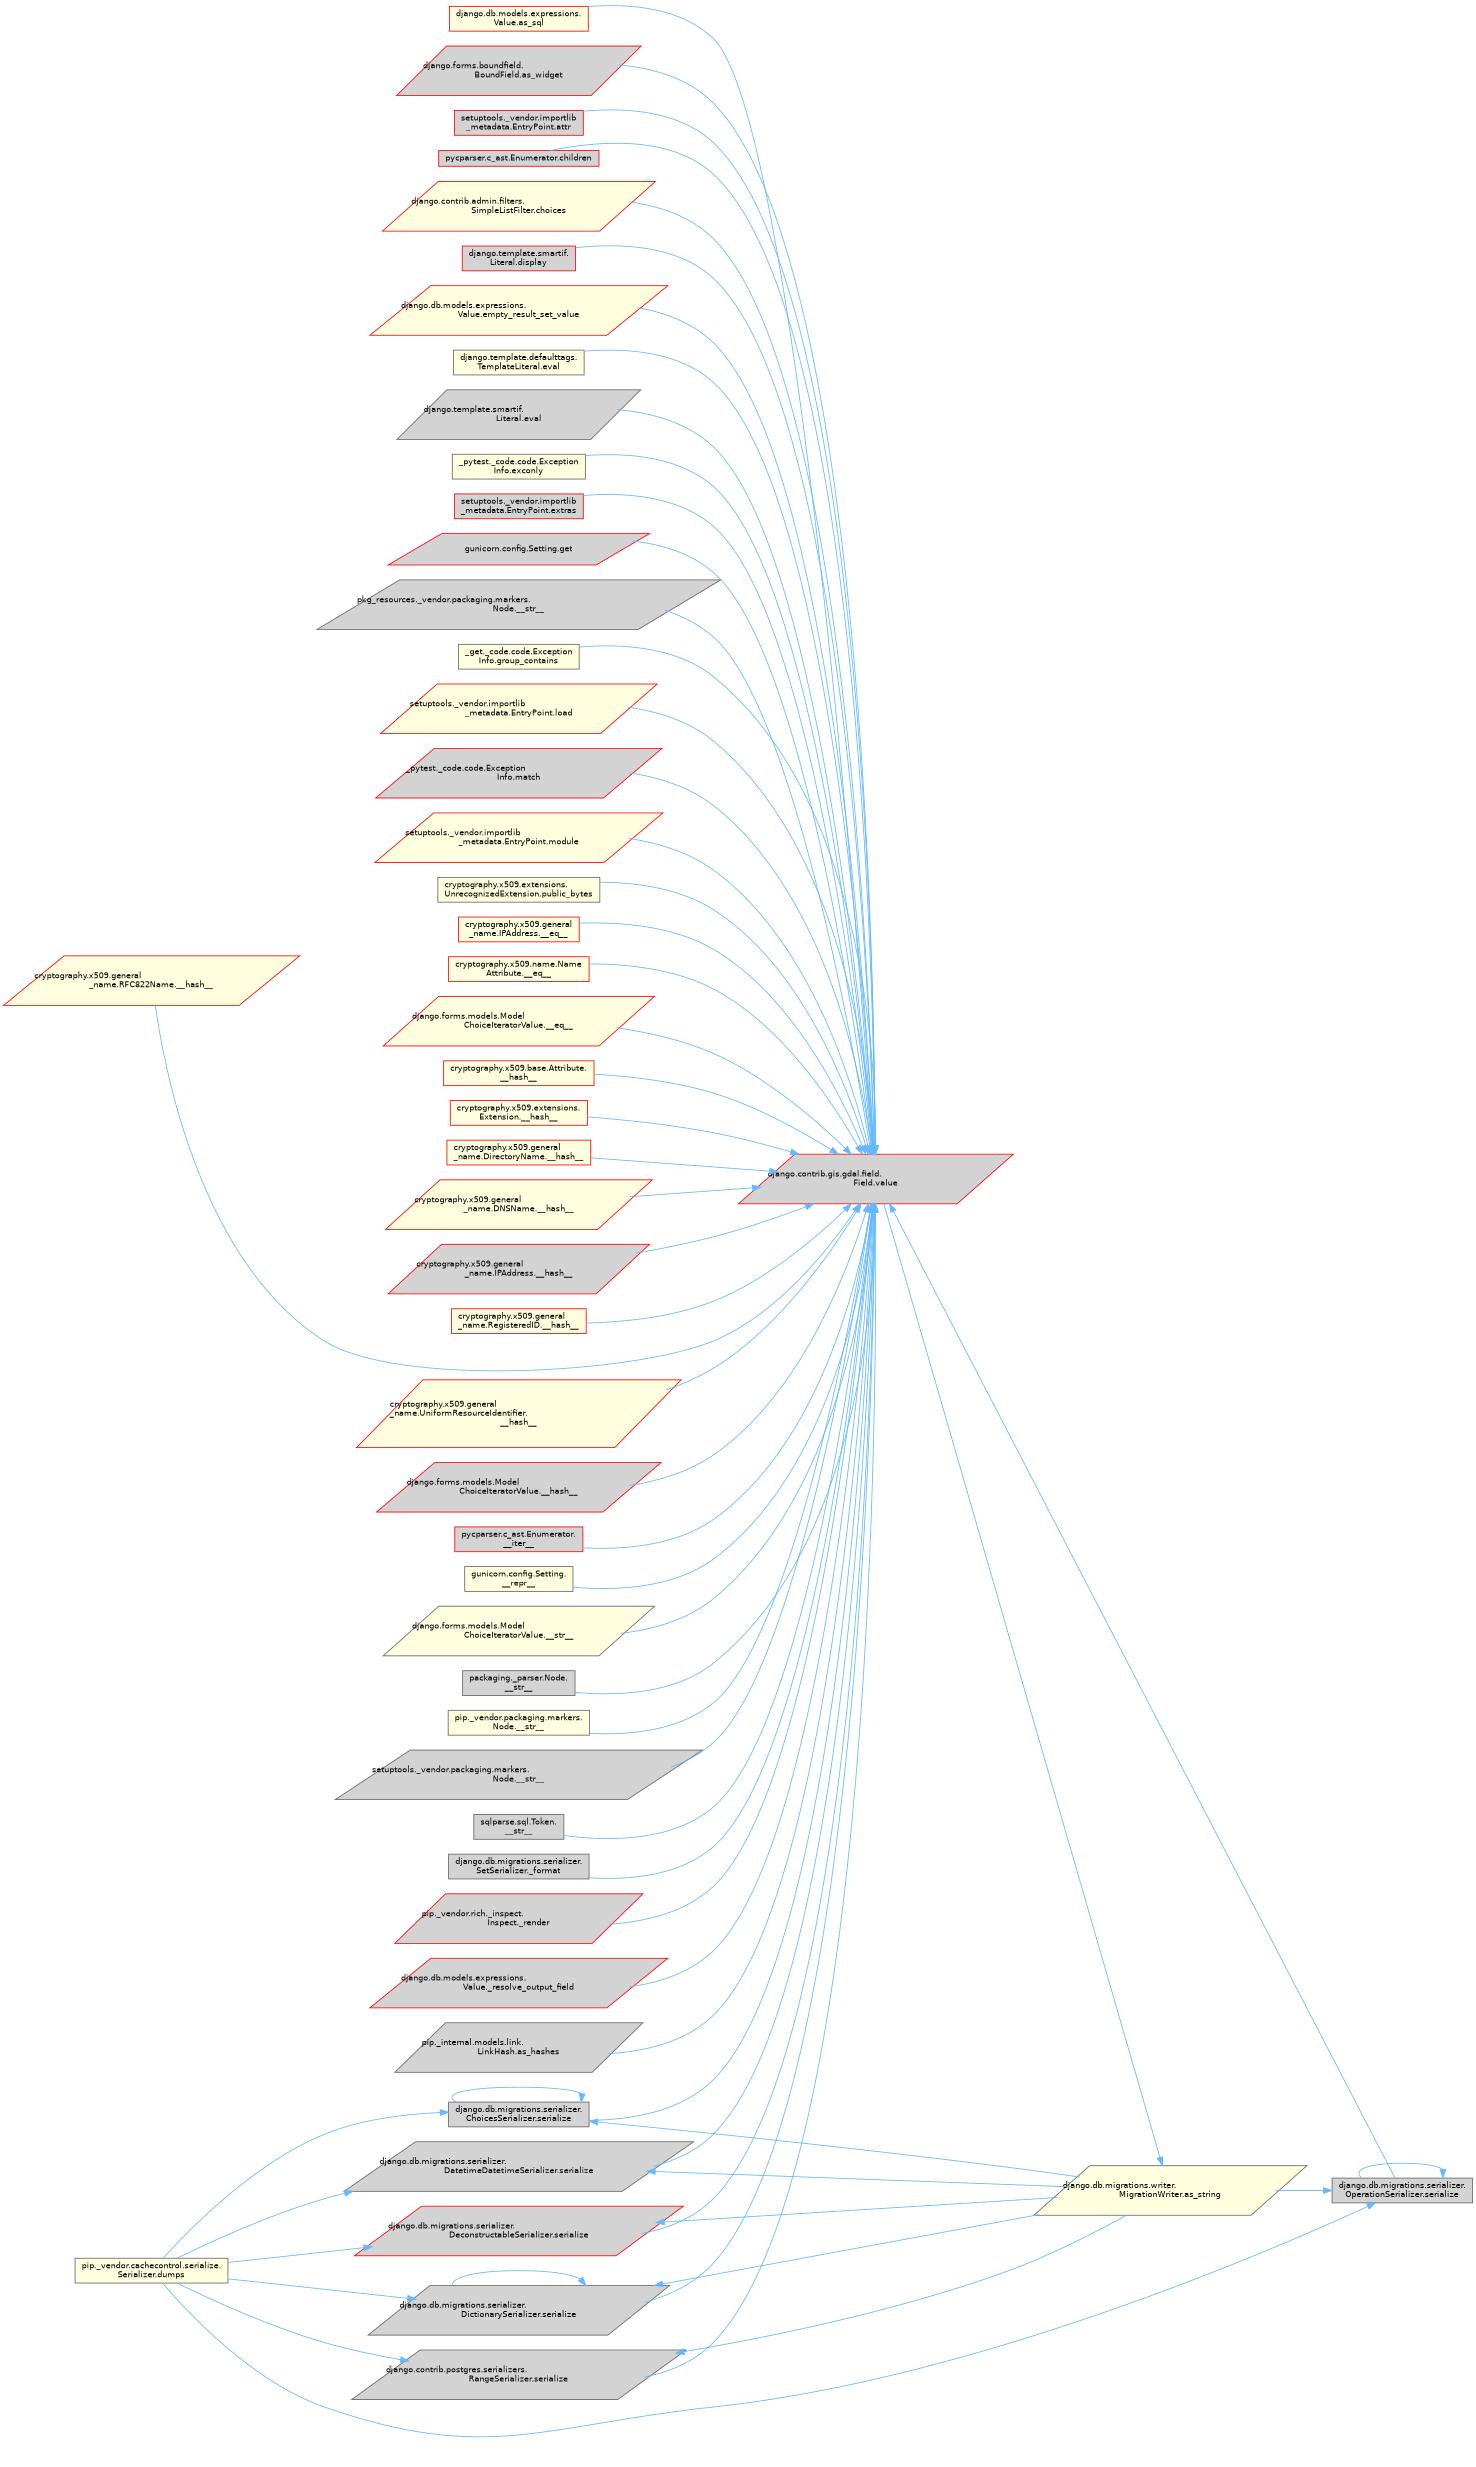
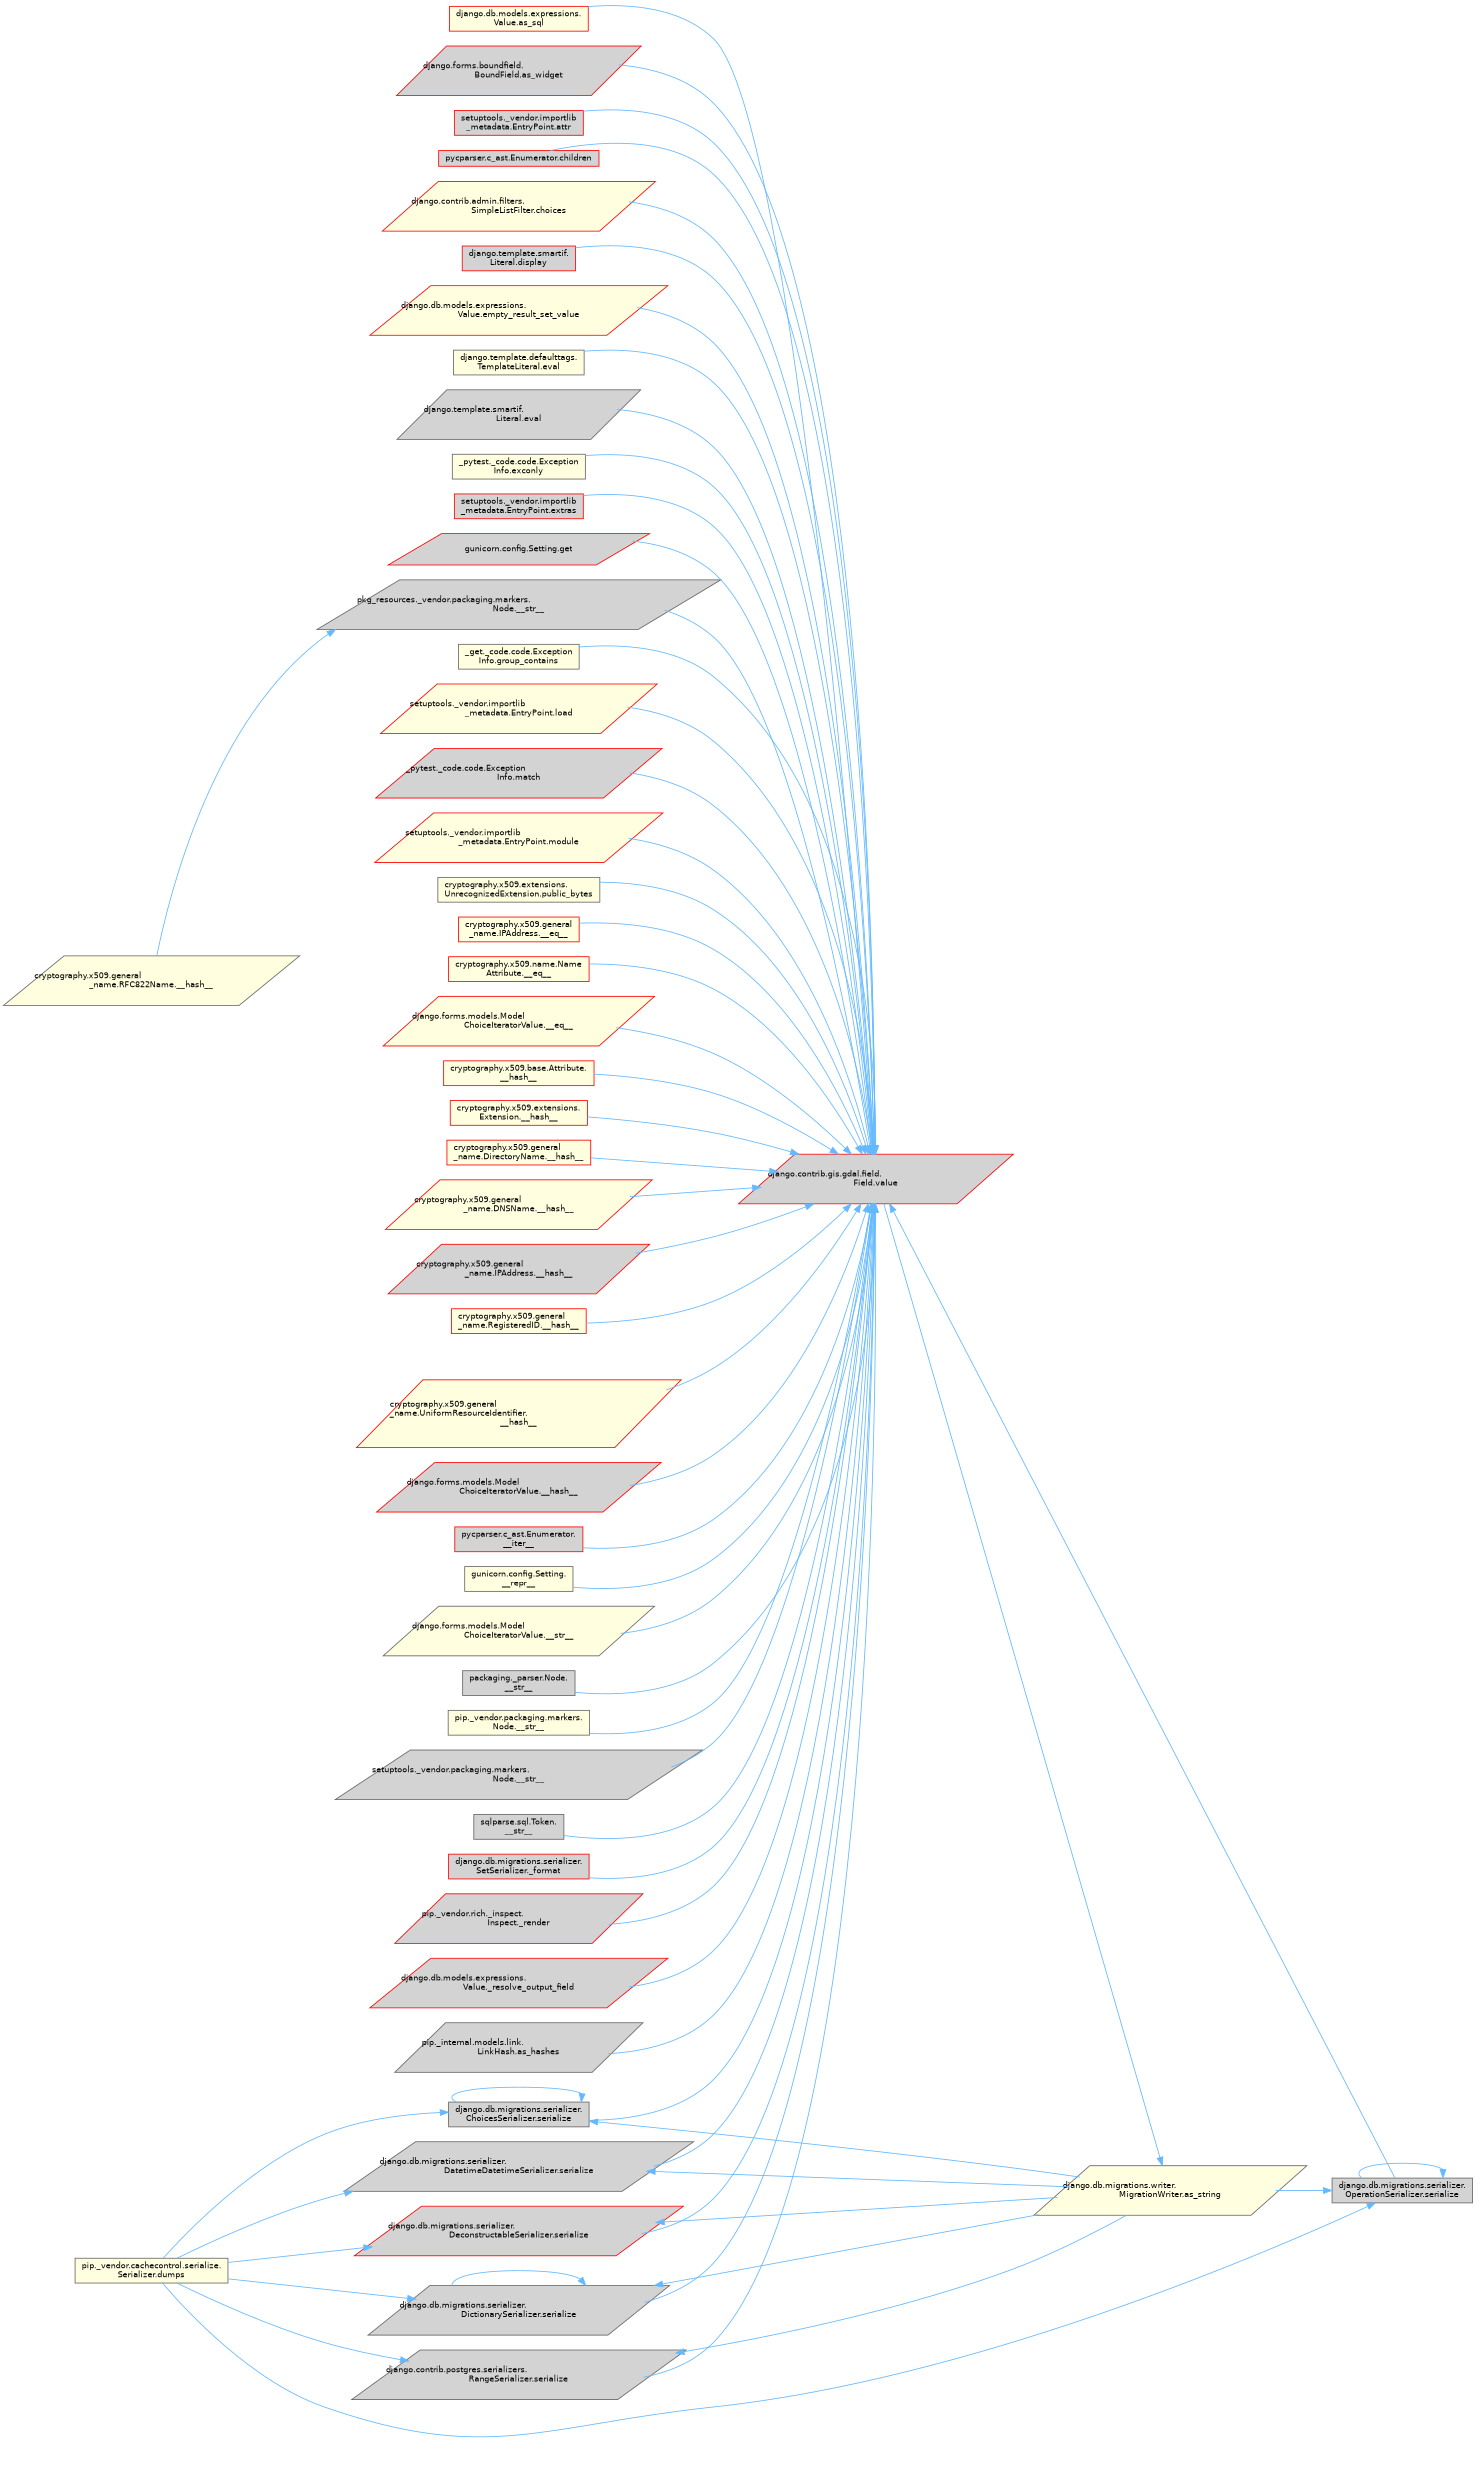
node "cryptography.x509.general _name.RFC822Name.__hash__": color red -> grey40
edge "cryptography.x509.general _name.RFC822Name.__hash__" -> "django.contrib.gis.gdal.field. Field.value": now "cryptography.x509.general _name.RFC822Name.__hash__" -> "pkg_resources._vendor.packaging.markers. Node.__str__"
node "django.db.migrations.serializer. SetSerializer._format": color grey40 -> red
